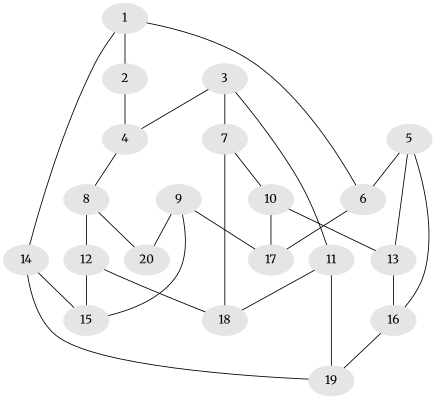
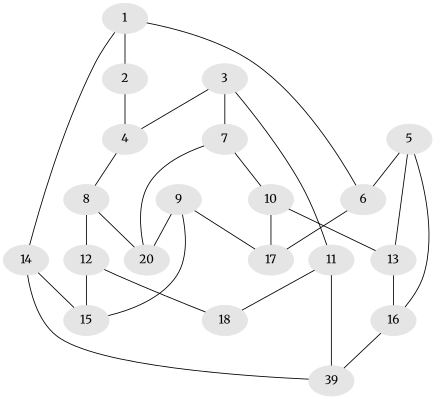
edge "7" -- "18": now "7" -- "20"
node "19": label "19" -> "39"
